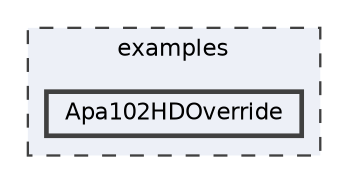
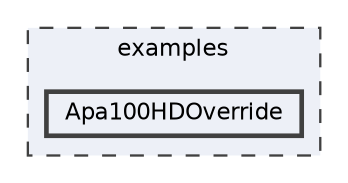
node "Apa102HDOverride": label "Apa102HDOverride" -> "Apa100HDOverride"
